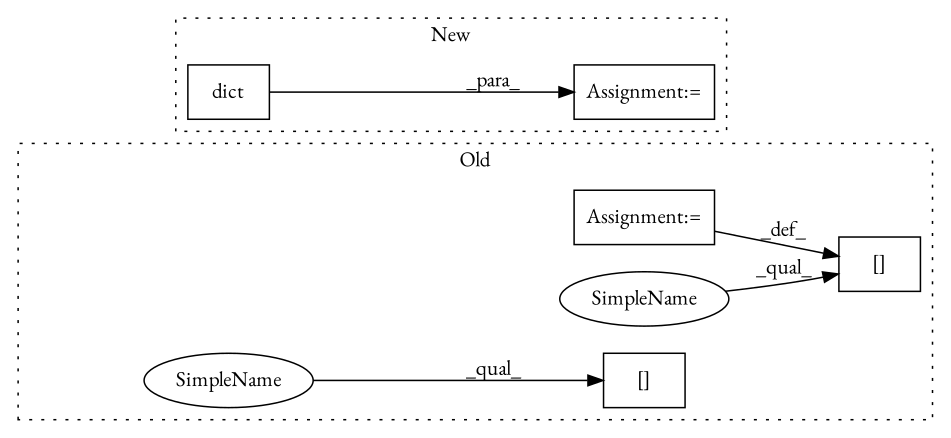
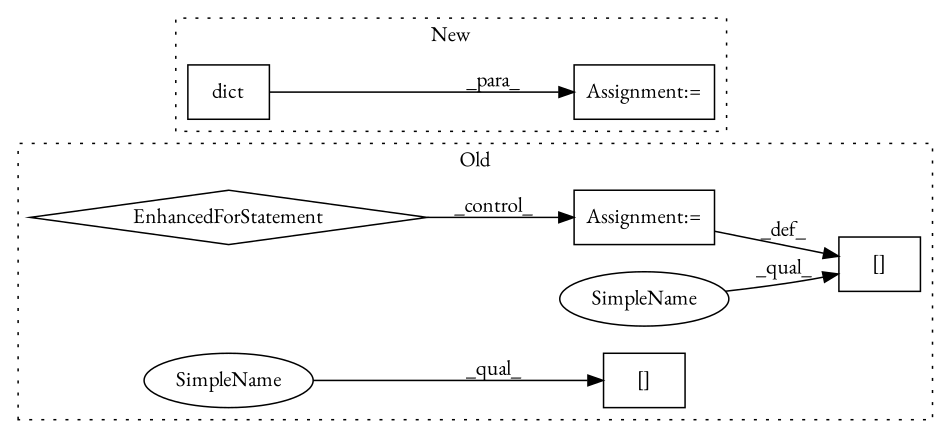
node "EnhancedForStatement": added
